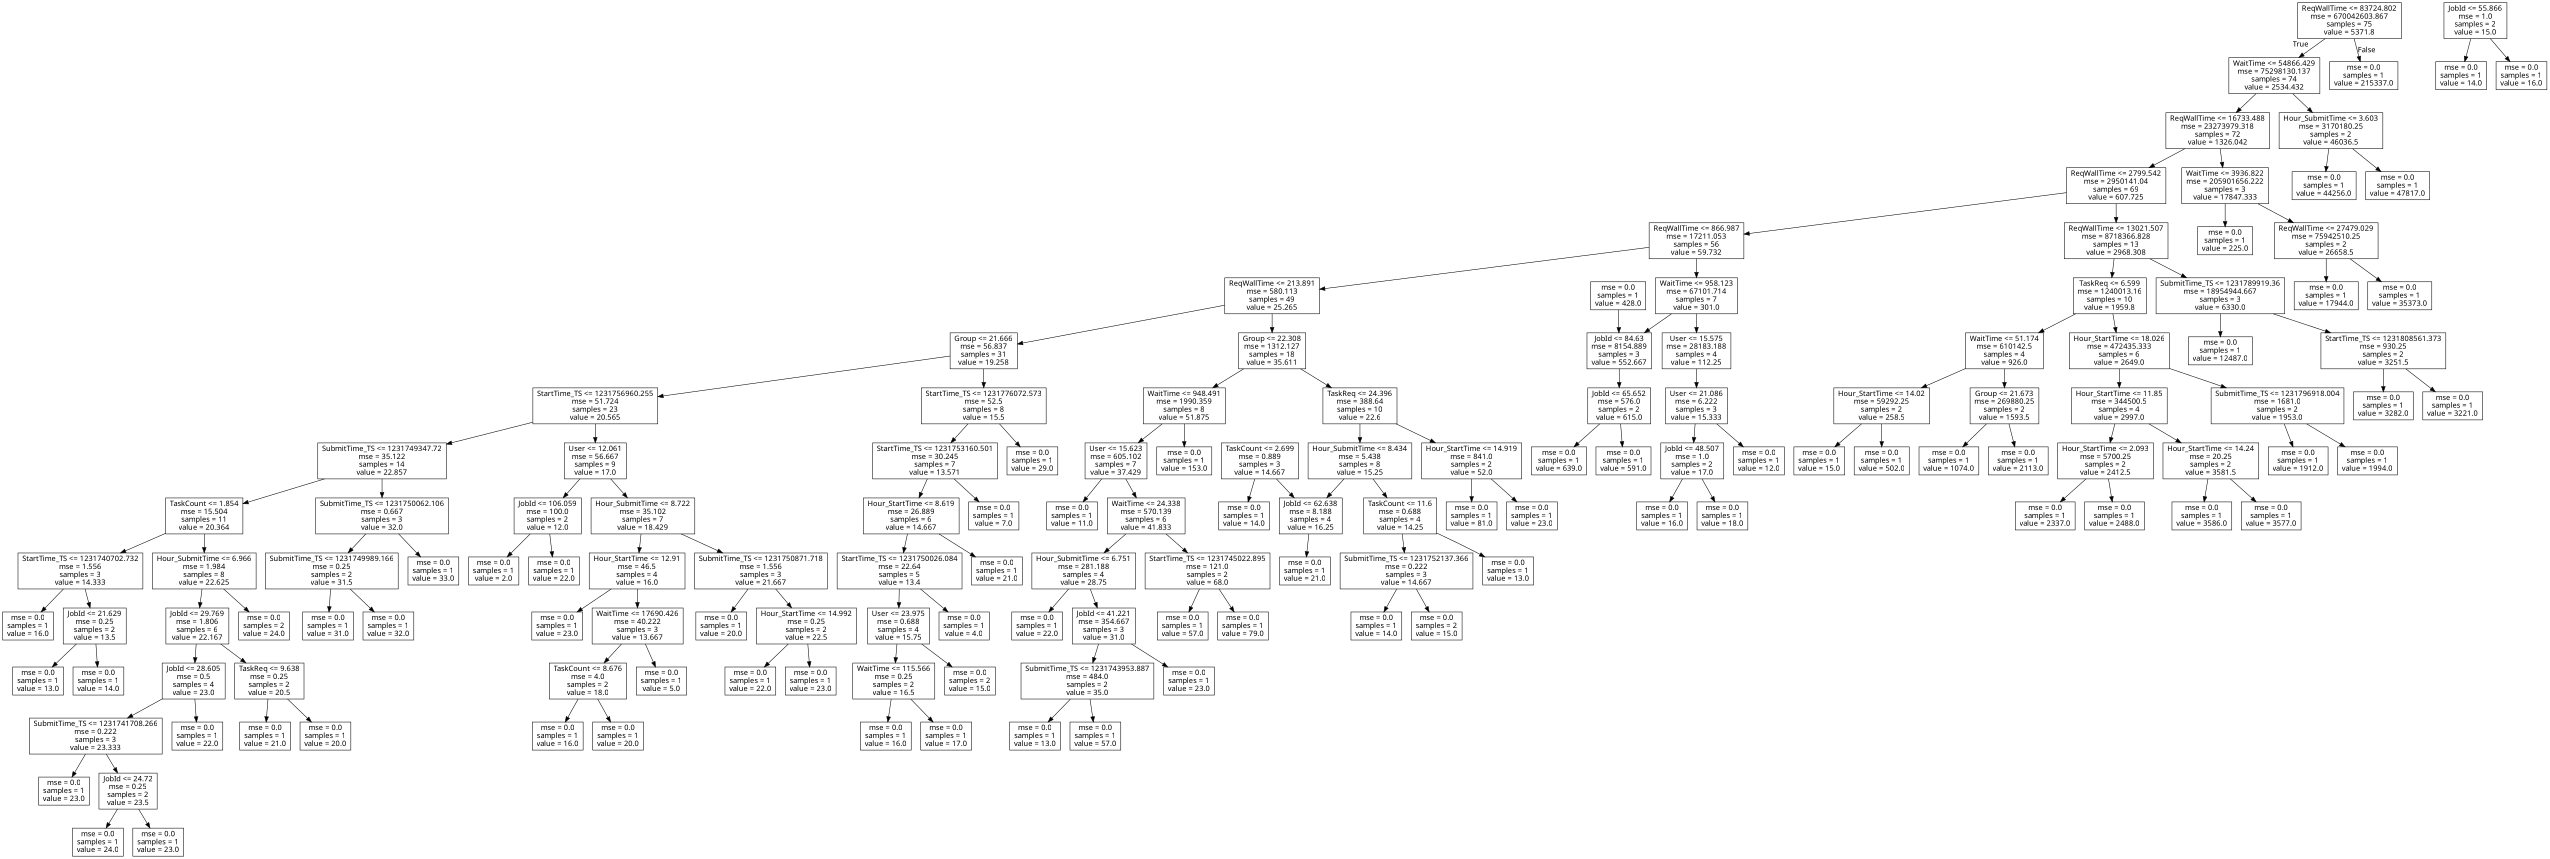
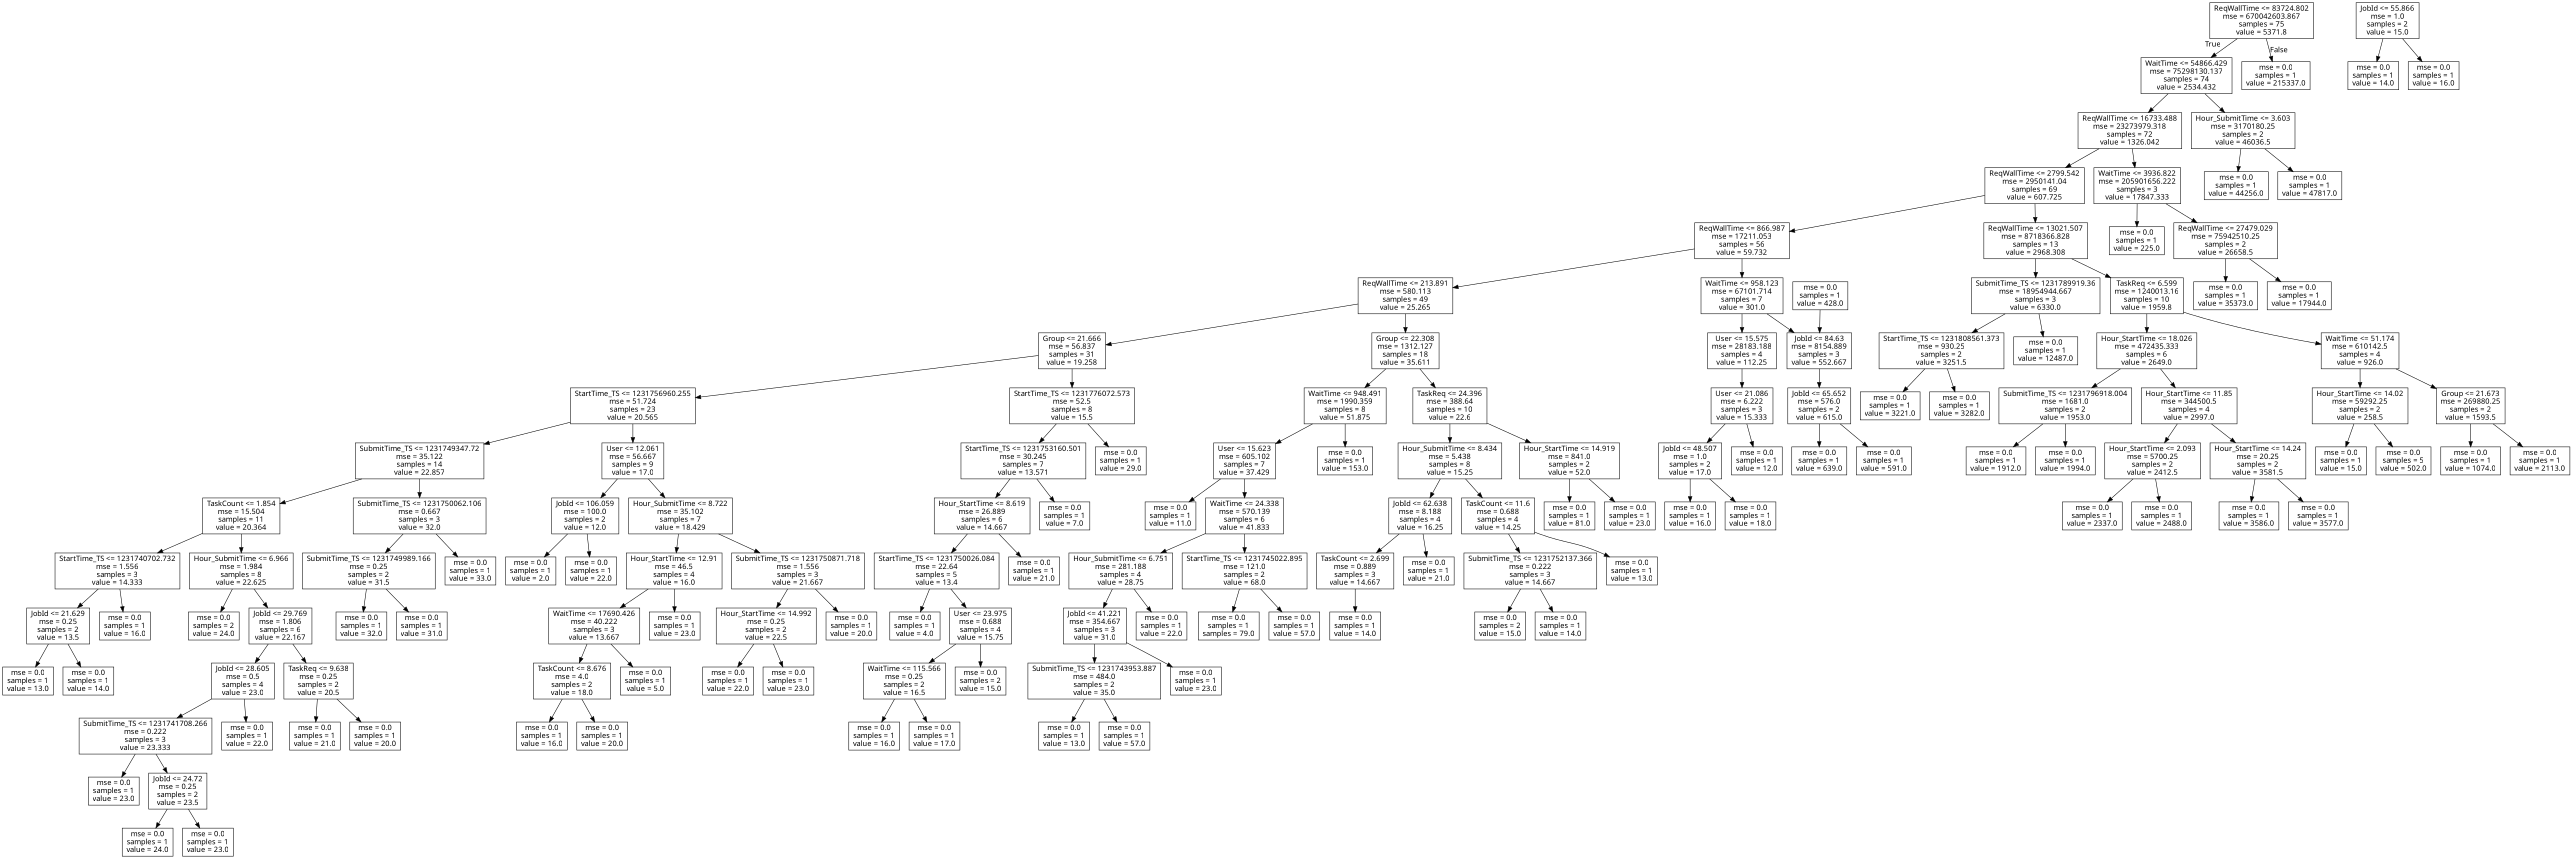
node "mse = 0.0 samples = 1 value = 502.0": label "mse = 0.0 samples = 1 value = 502.0" -> "mse = 0.0 samples = 5 value = 502.0"
edge "TaskCount <= 2.699 mse = 0.889 samples = 3 value = 14.667" -> "JobId <= 62.638 mse = 8.188 samples = 4 value = 16.25": reversed
node "mse = 0.0 samples = 1 value = 79.0": label "mse = 0.0 samples = 1 value = 79.0" -> "mse = 0.0 samples = 1 samples = 79.0"
